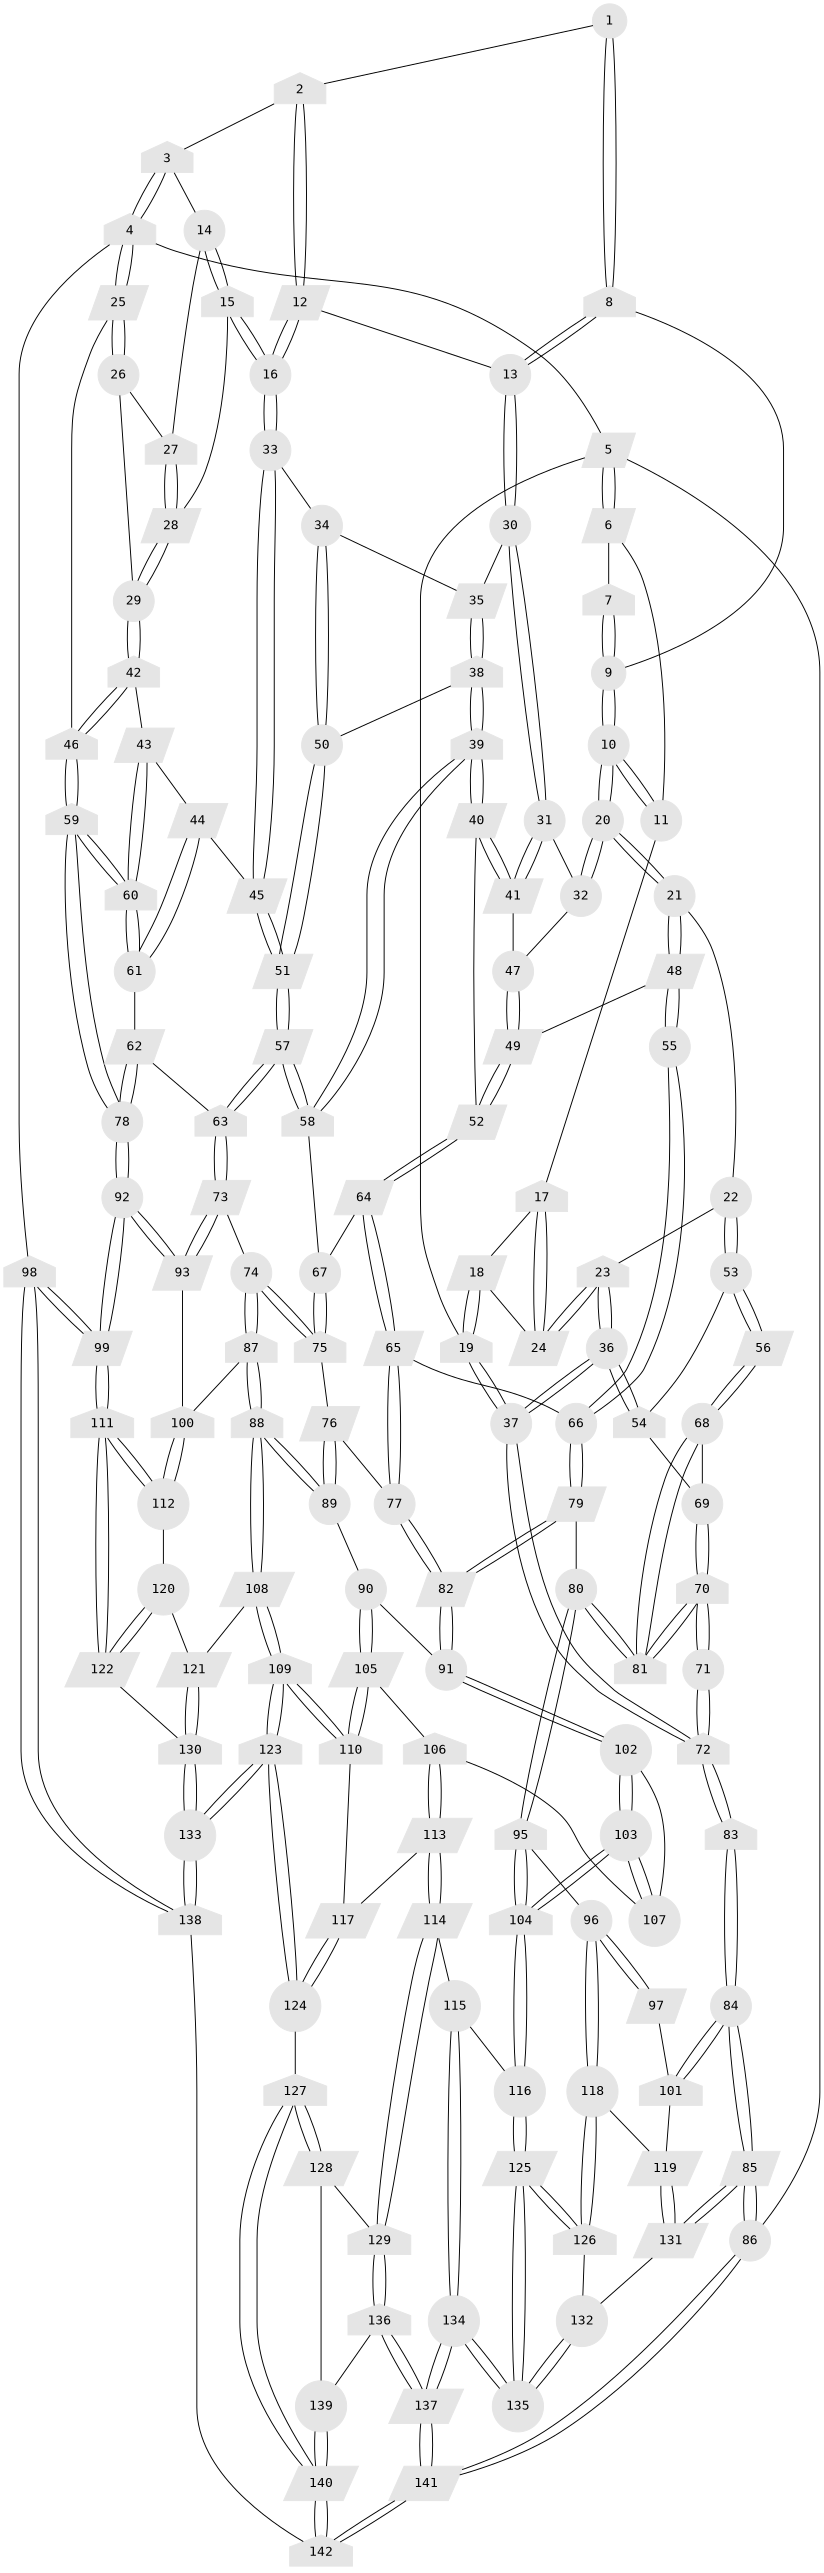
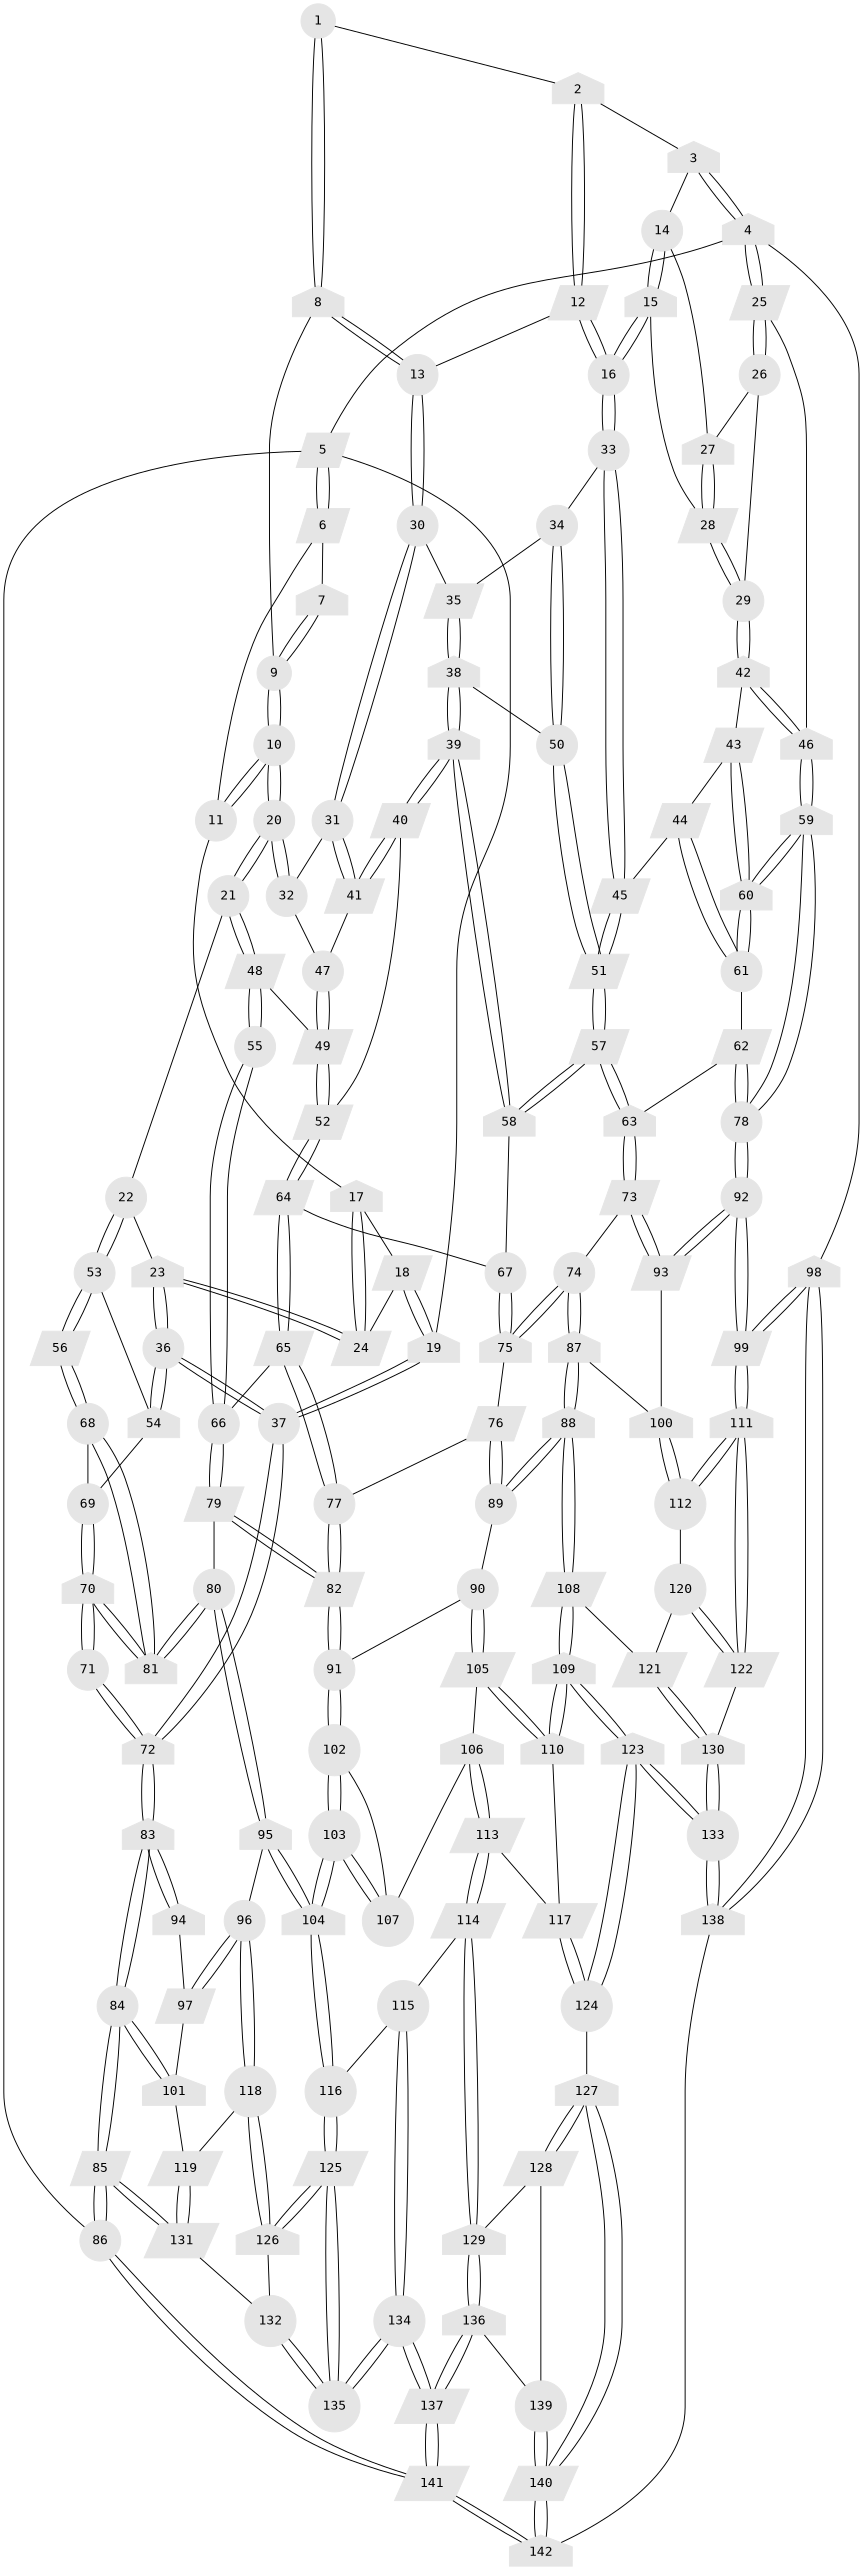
node "94": added
